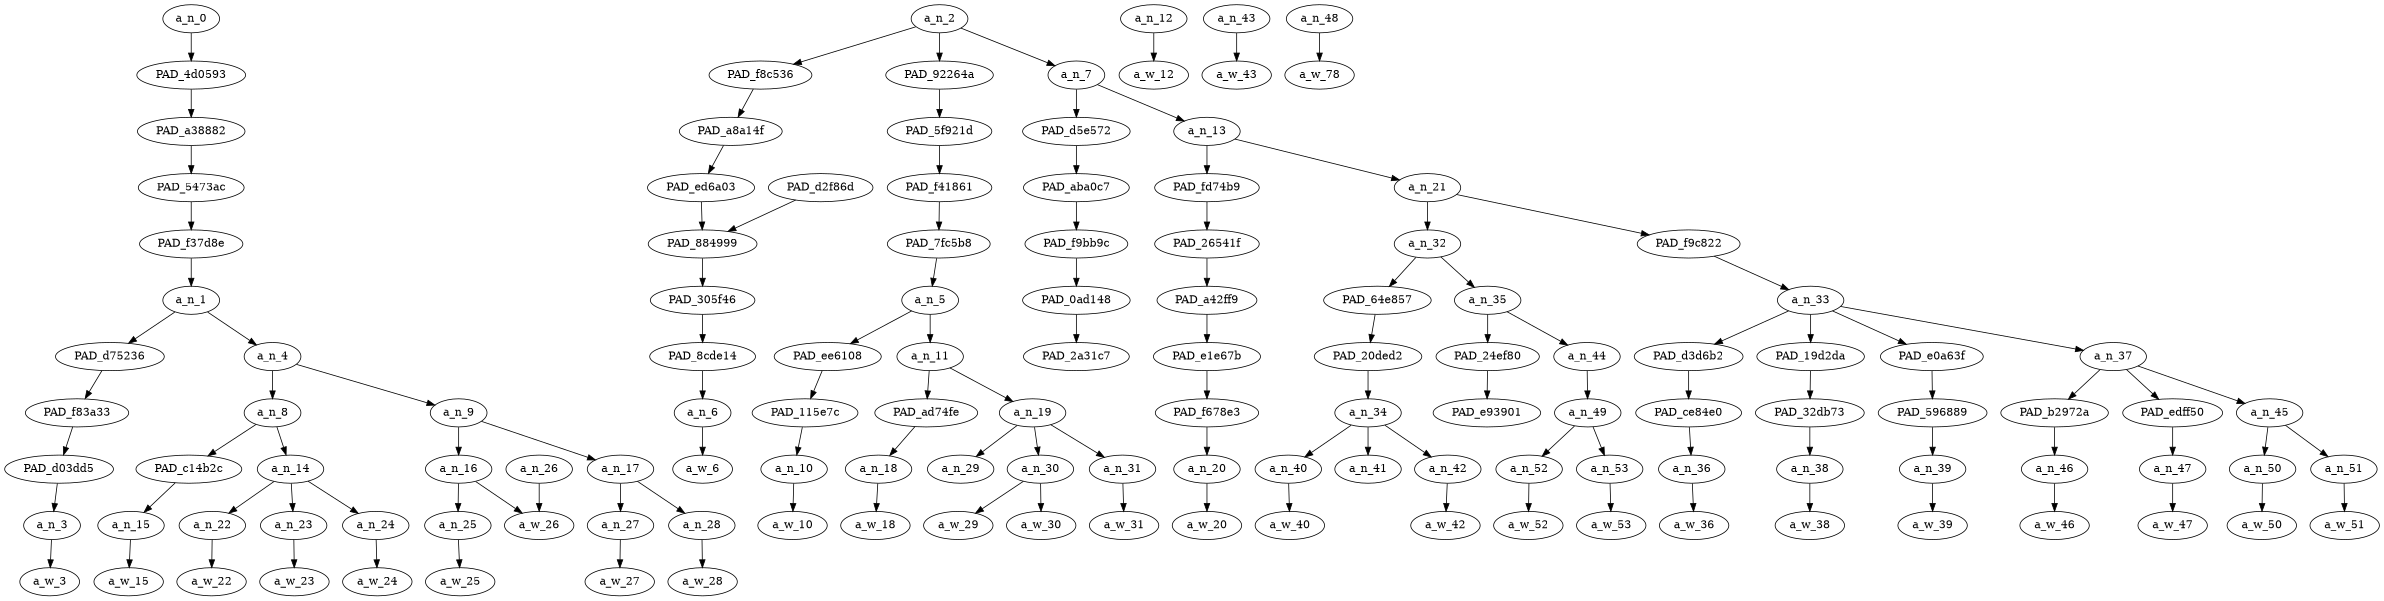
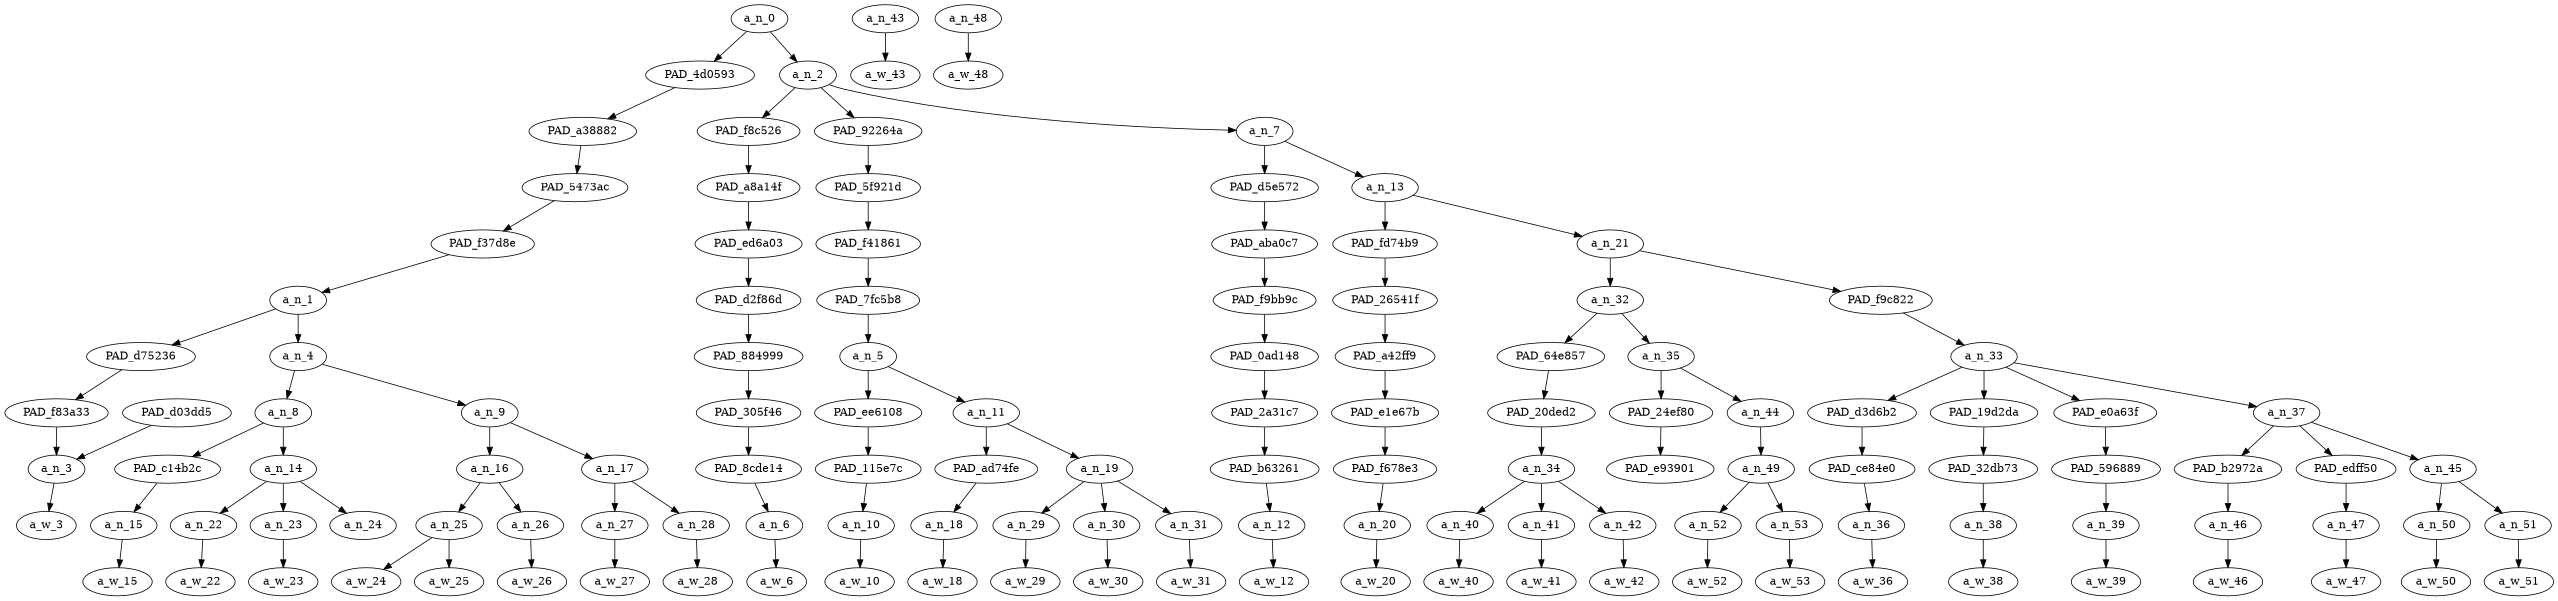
edge "a_n_0" -> "a_n_2": added
node "PAD_f8c536": label "PAD_f8c536" -> "PAD_f8c526"
node "a_w_78": label "a_w_78" -> "a_w_48"
edge "PAD_ed6a03" -> "PAD_884999": now "PAD_ed6a03" -> "PAD_d2f86d"
edge "PAD_f83a33" -> "PAD_d03dd5": now "PAD_f83a33" -> "a_n_3"
node "PAD_b63261": added
edge "a_n_16" -> "a_w_26": now "a_n_16" -> "a_n_26"
edge "a_n_30" -> "a_w_29": now "a_n_29" -> "a_w_29"
edge "a_n_24" -> "a_w_24": now "a_n_25" -> "a_w_24"
node "a_w_41": added
